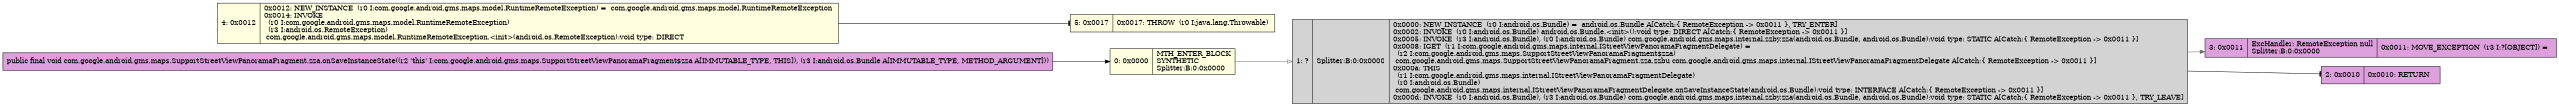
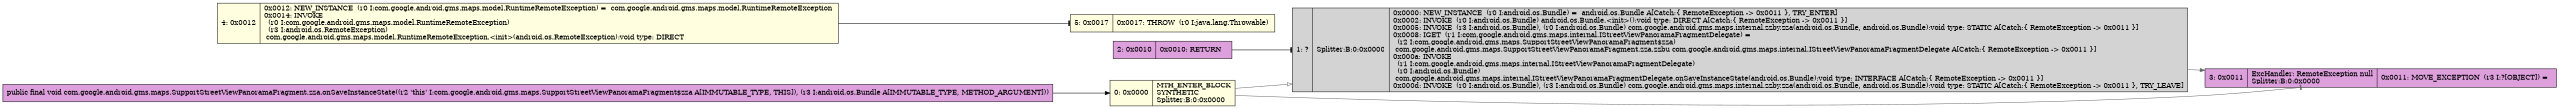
node "1: ?": text "0x000a: THIS" -> "0x000a: INVOKE"
edge "1: ?" -> "2: 0x0010": reversed
edge "0: 0x0000" -> "3: 0x0011": added
